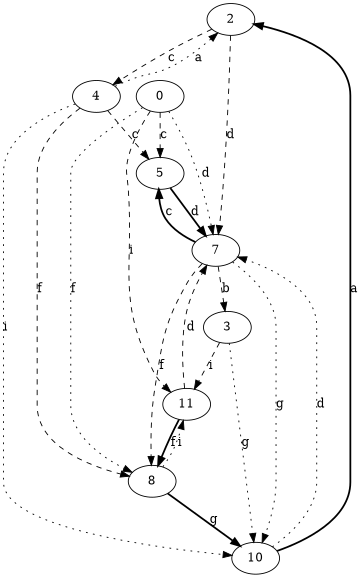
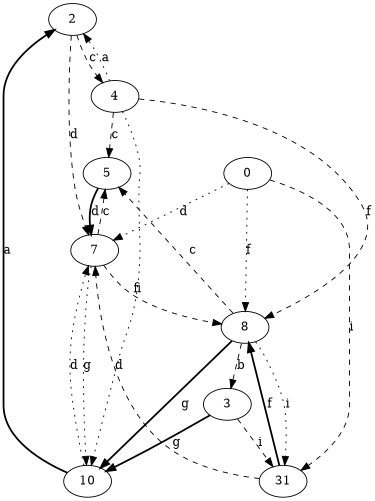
edge "0" -> "5": now "8" -> "5"
edge "7" -> "5": style bold -> dashed
edge "7" -> "3": now "8" -> "3"
node "11": label "11" -> "31"
edge "3" -> "10": style dotted -> bold
